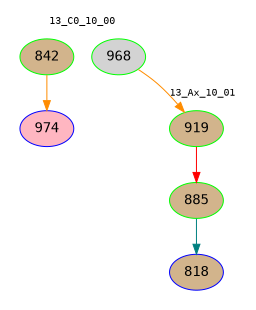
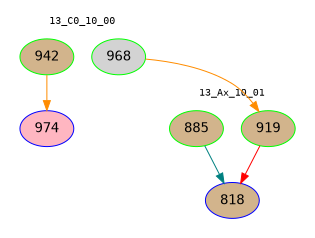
node "842": label "842" -> "942"
edge "919" -> "885": now "919" -> "818"
